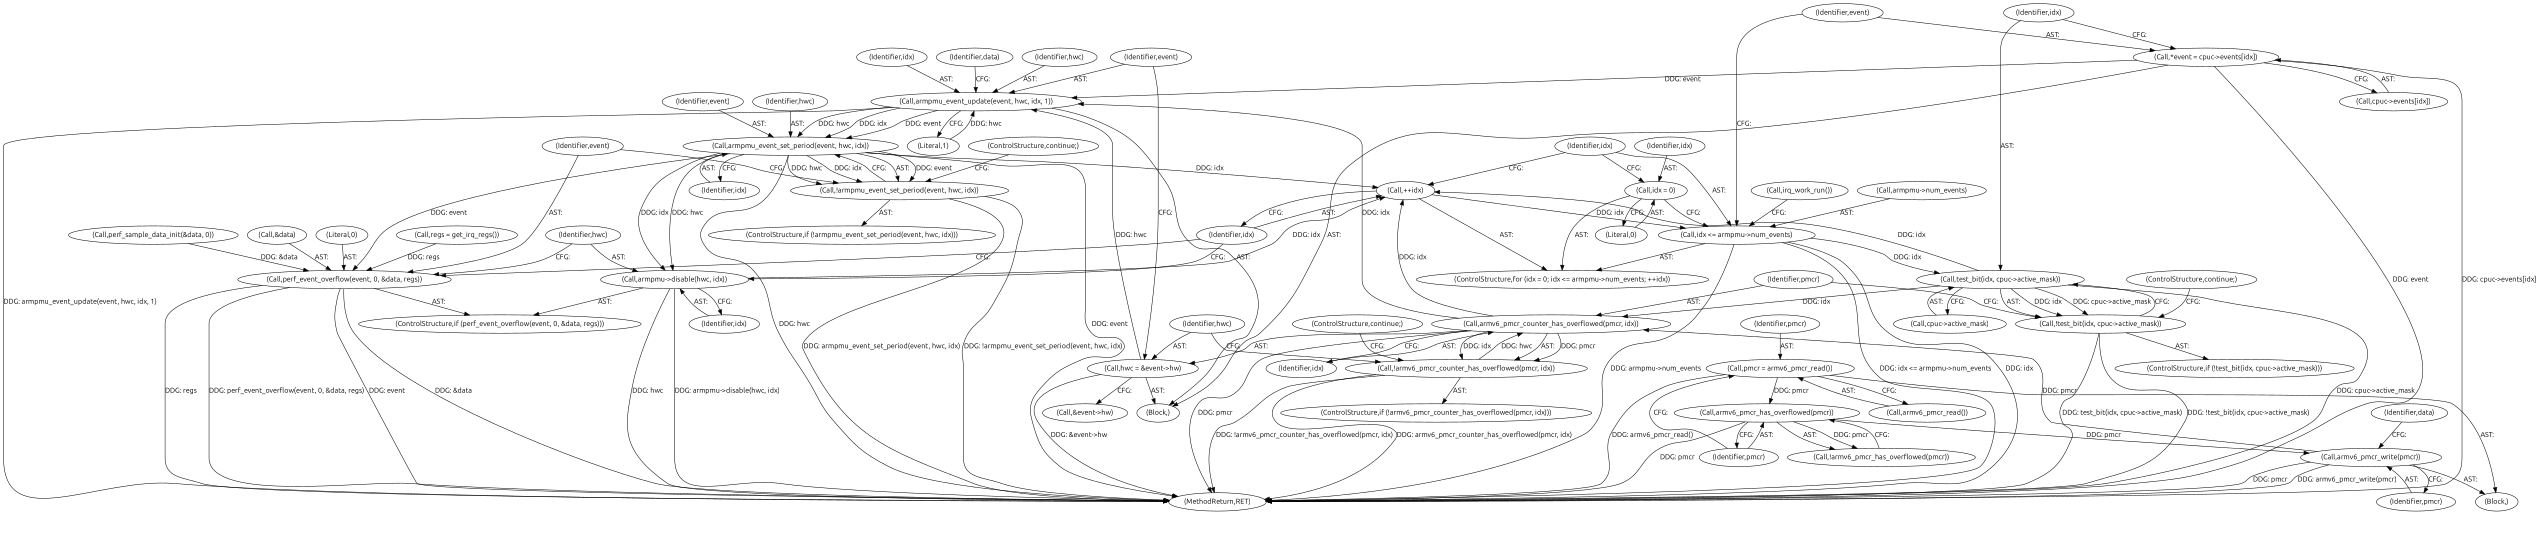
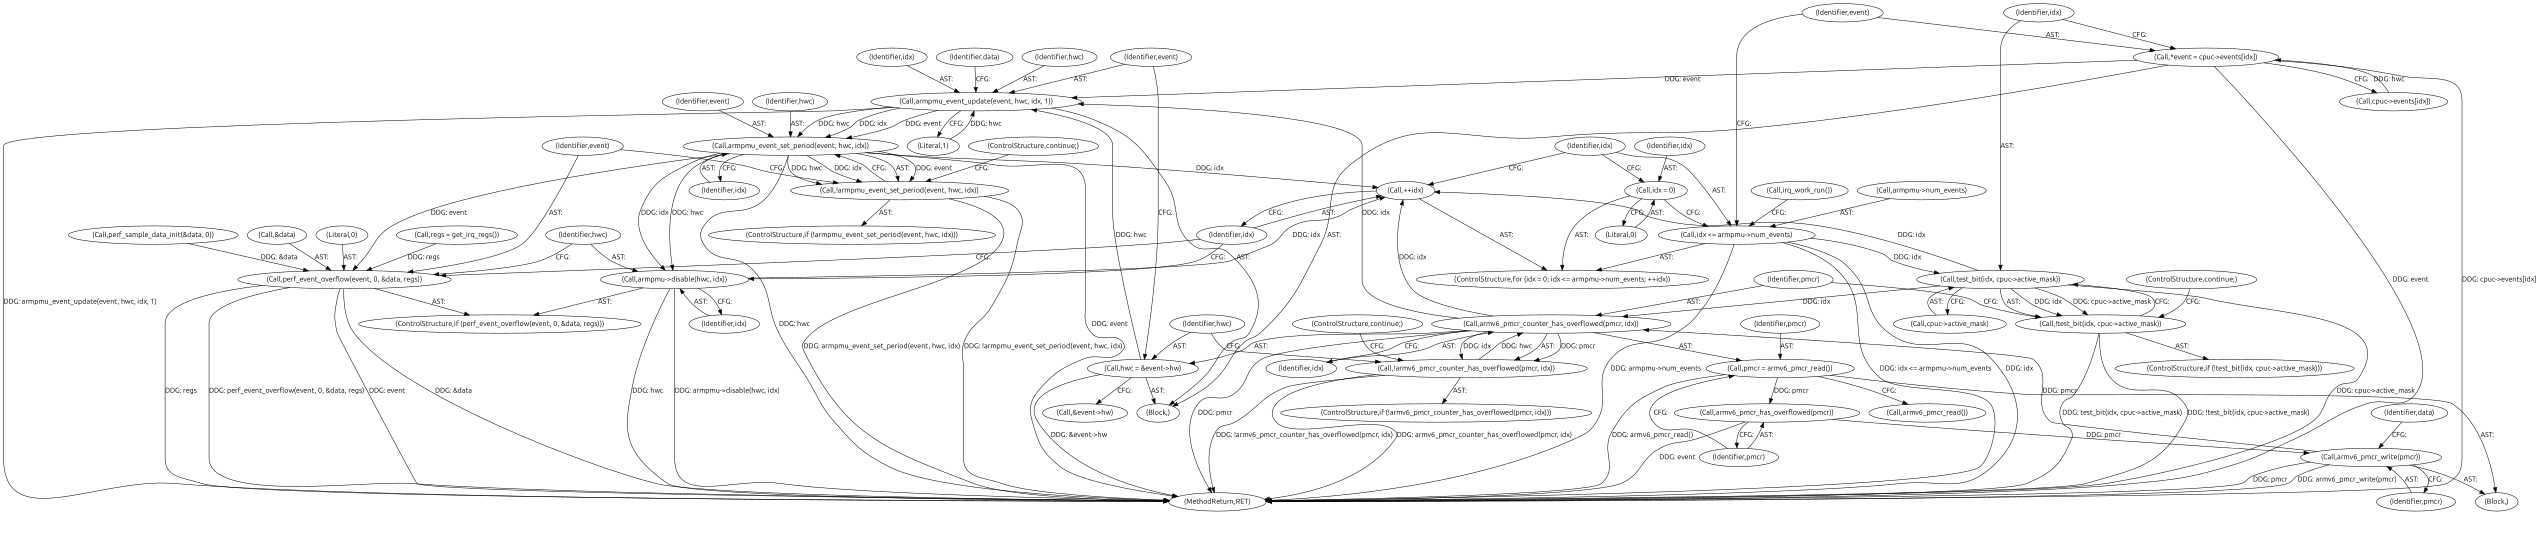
edge "(Call,cpuc->events[idx])" -> "(Call,*event = cpuc->events[idx])": label "AST: " -> "DDG: hwc"
edge "(Call,++idx)" -> "(Call,idx <= armpmu->num_events)": removed, label "DDG: idx"
edge "(Call,armv6_pmcr_read())" -> "(Call,pmcr = armv6_pmcr_read())": now "(Call,armv6_pmcr_counter_has_overflowed(pmcr, idx))" -> "(Call,pmcr = armv6_pmcr_read())"
edge "(Call,armv6_pmcr_has_overflowed(pmcr))" -> "(MethodReturn,RET)": label "DDG: pmcr" -> "DDG: event"
node "(Call,!armv6_pmcr_has_overflowed(pmcr))": removed
